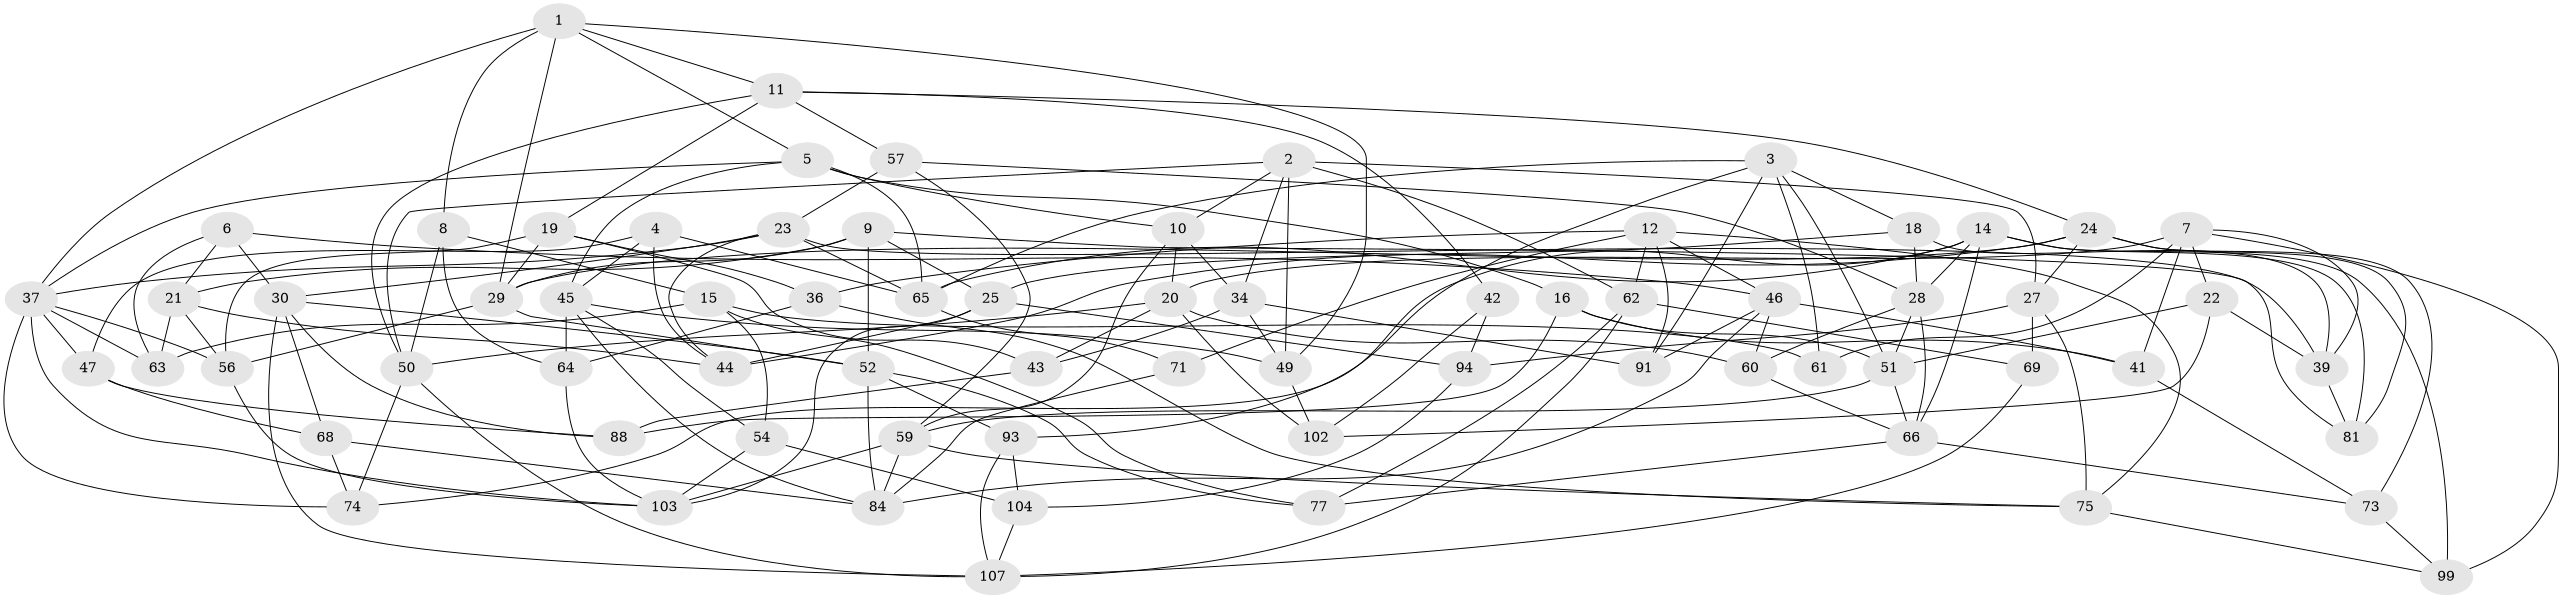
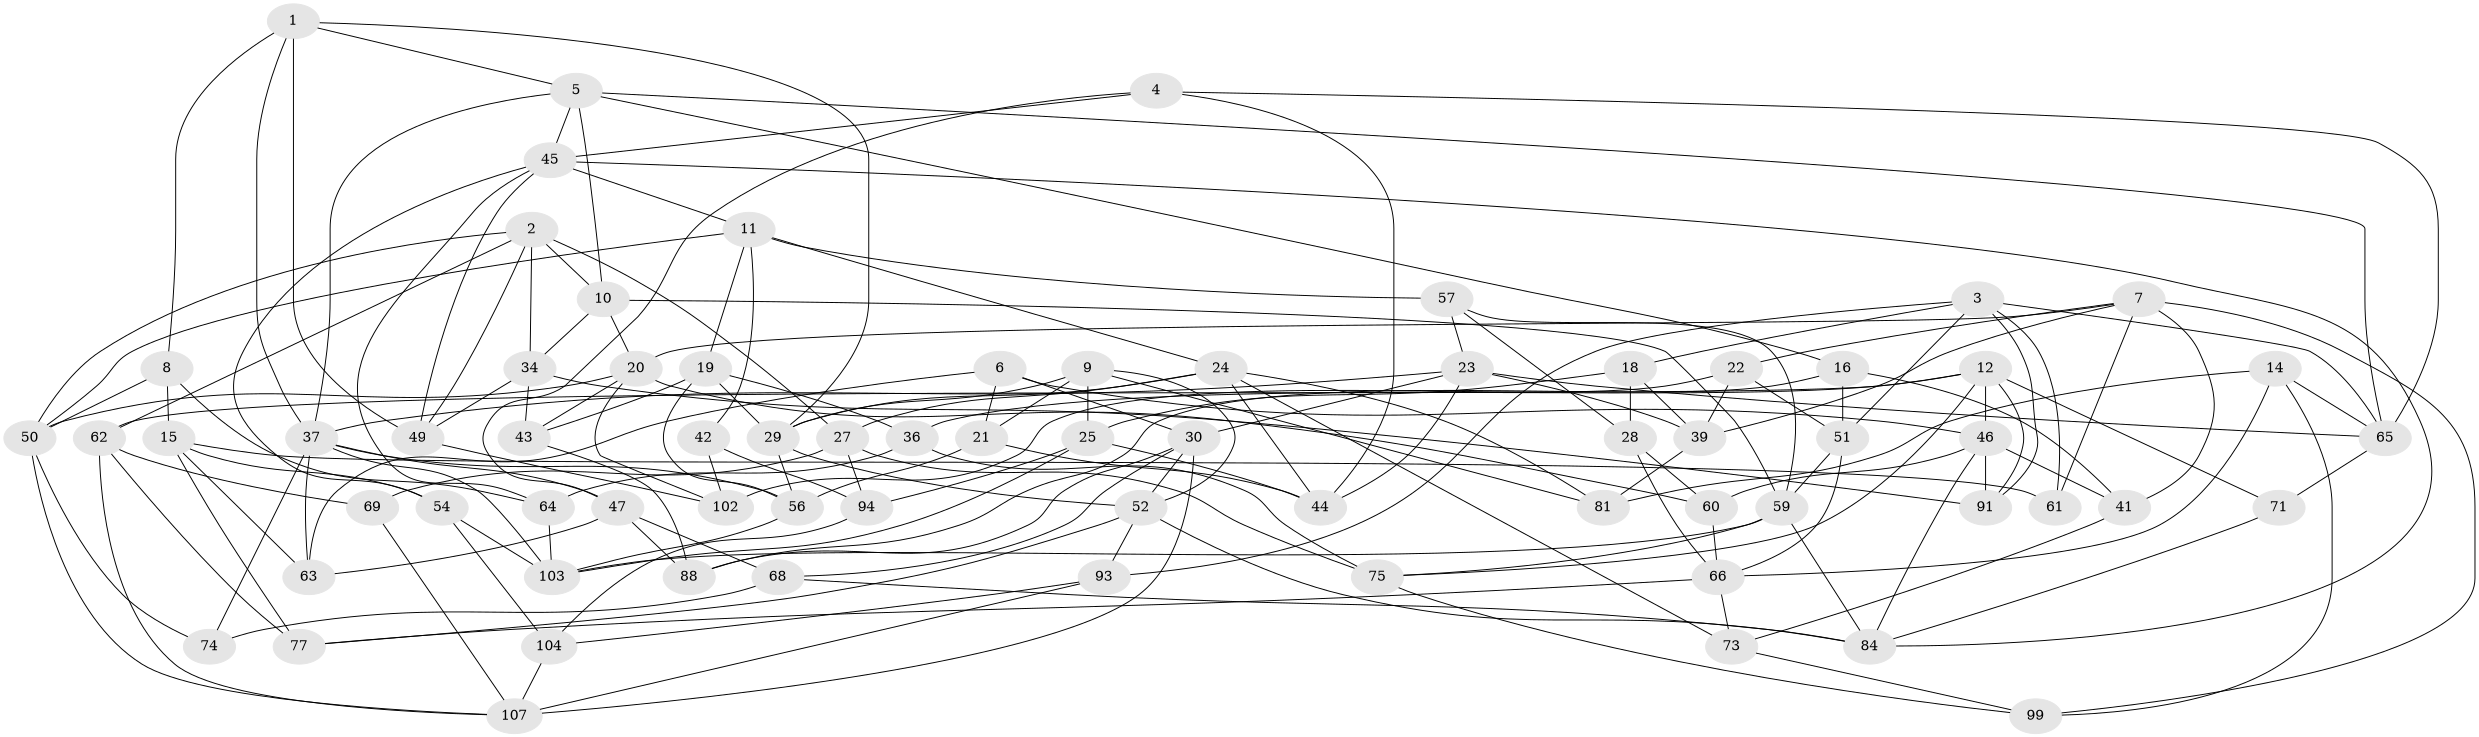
edge "1" -- "11": now "45" -- "11"
edge "14" -- "28": removed
edge "21" -- "63": now "47" -- "63"
edge "28" -- "51": removed
edge "14" -- "74": removed
